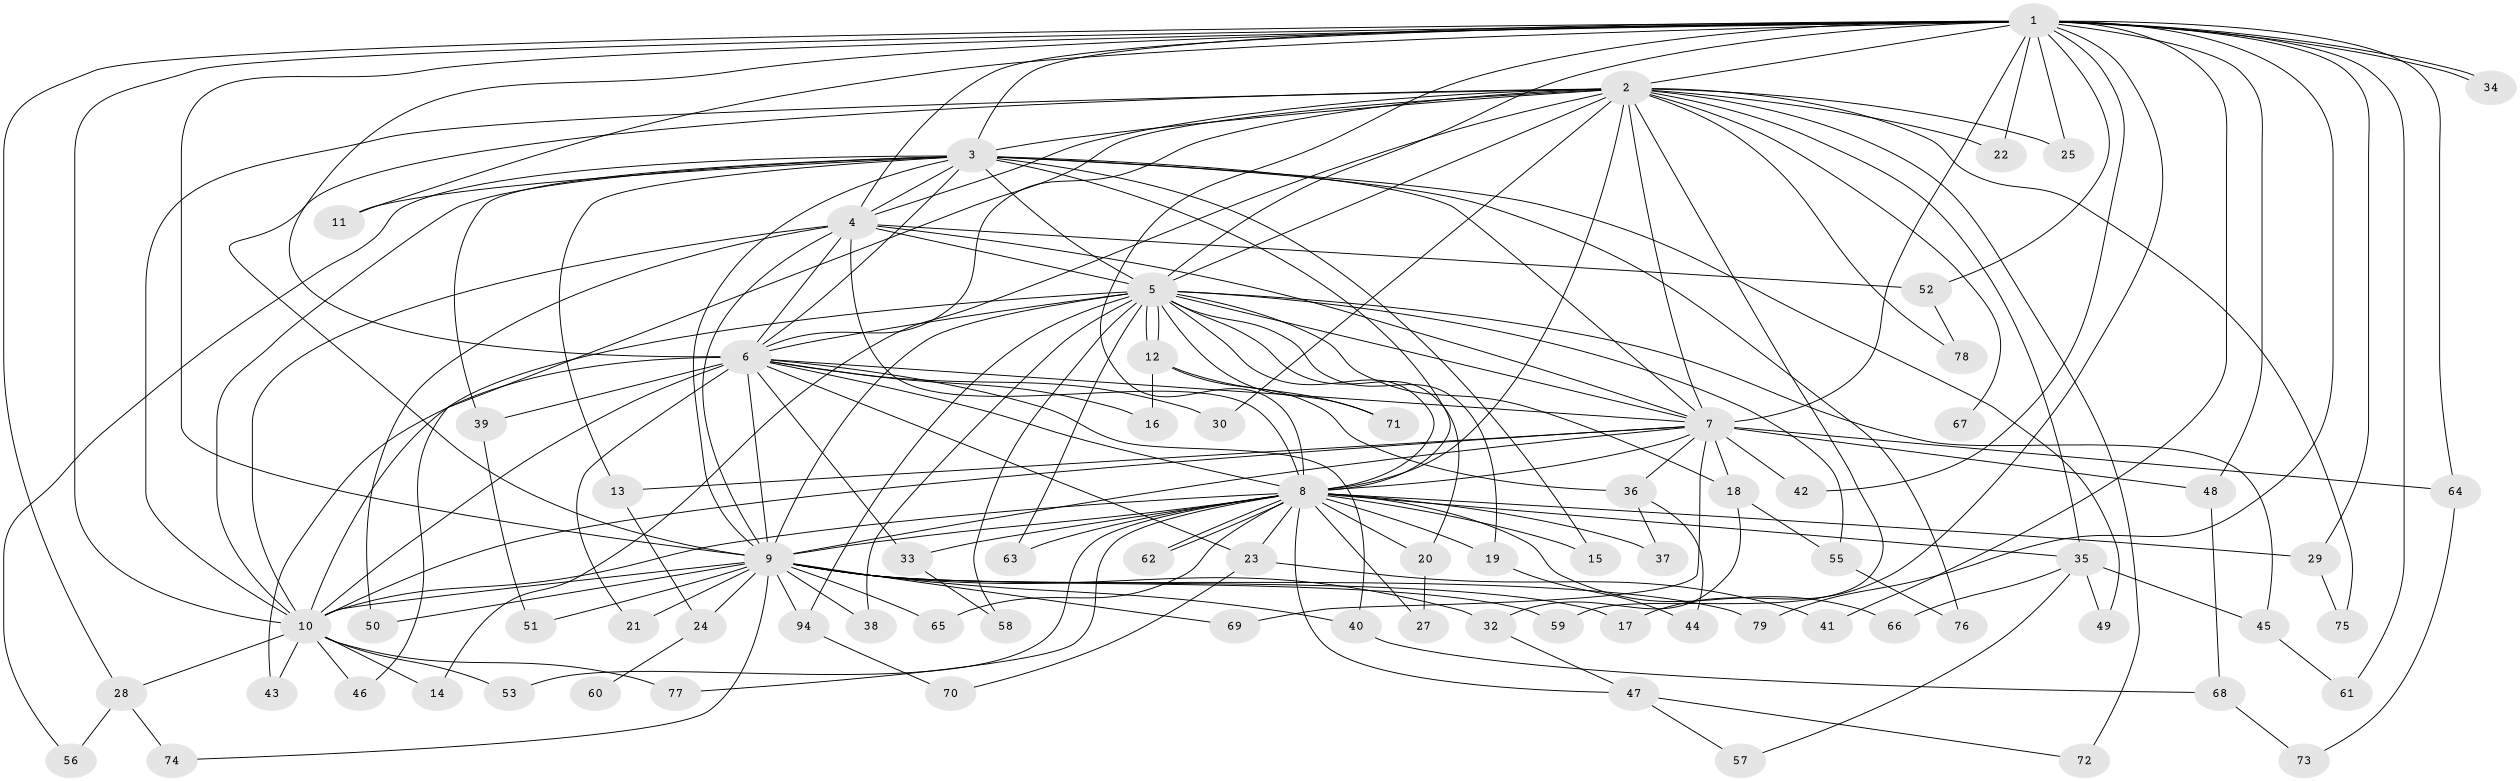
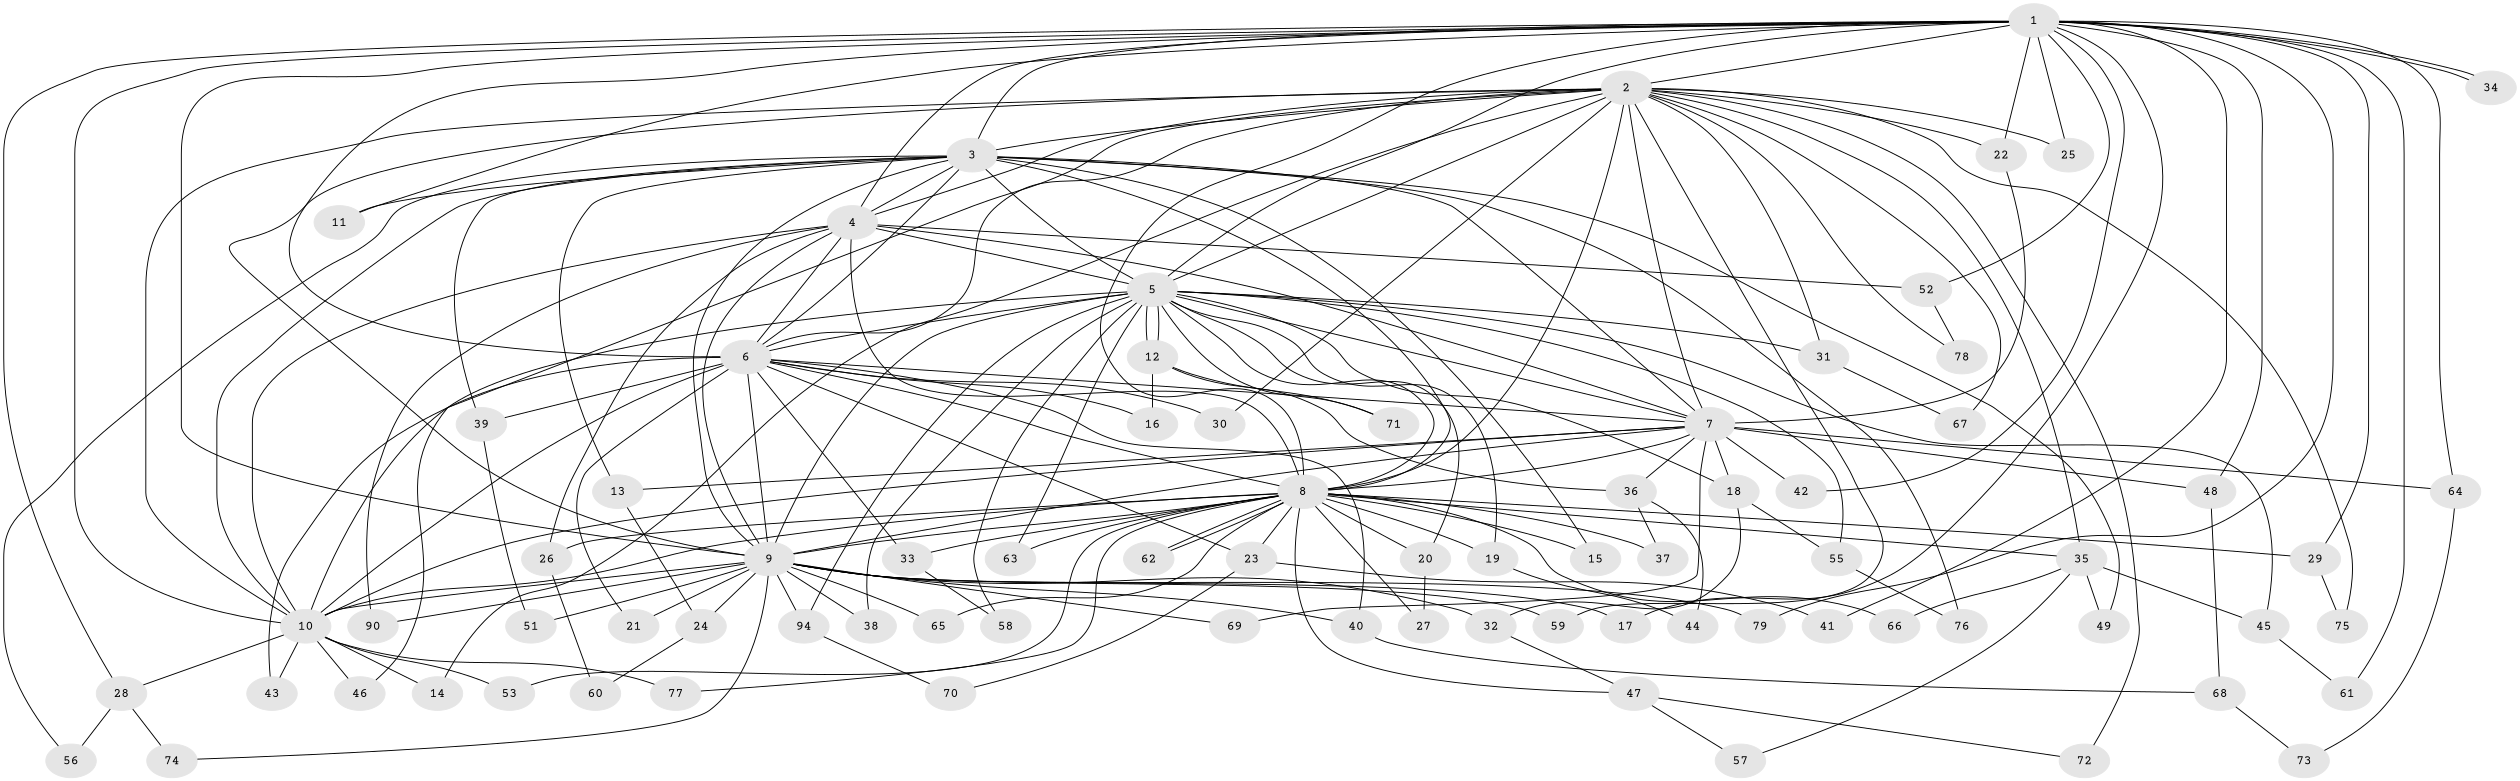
edge "1" -- "7": now "22" -- "7"
node "31": added
node "26": added
node "50": label "50" -> "90"
